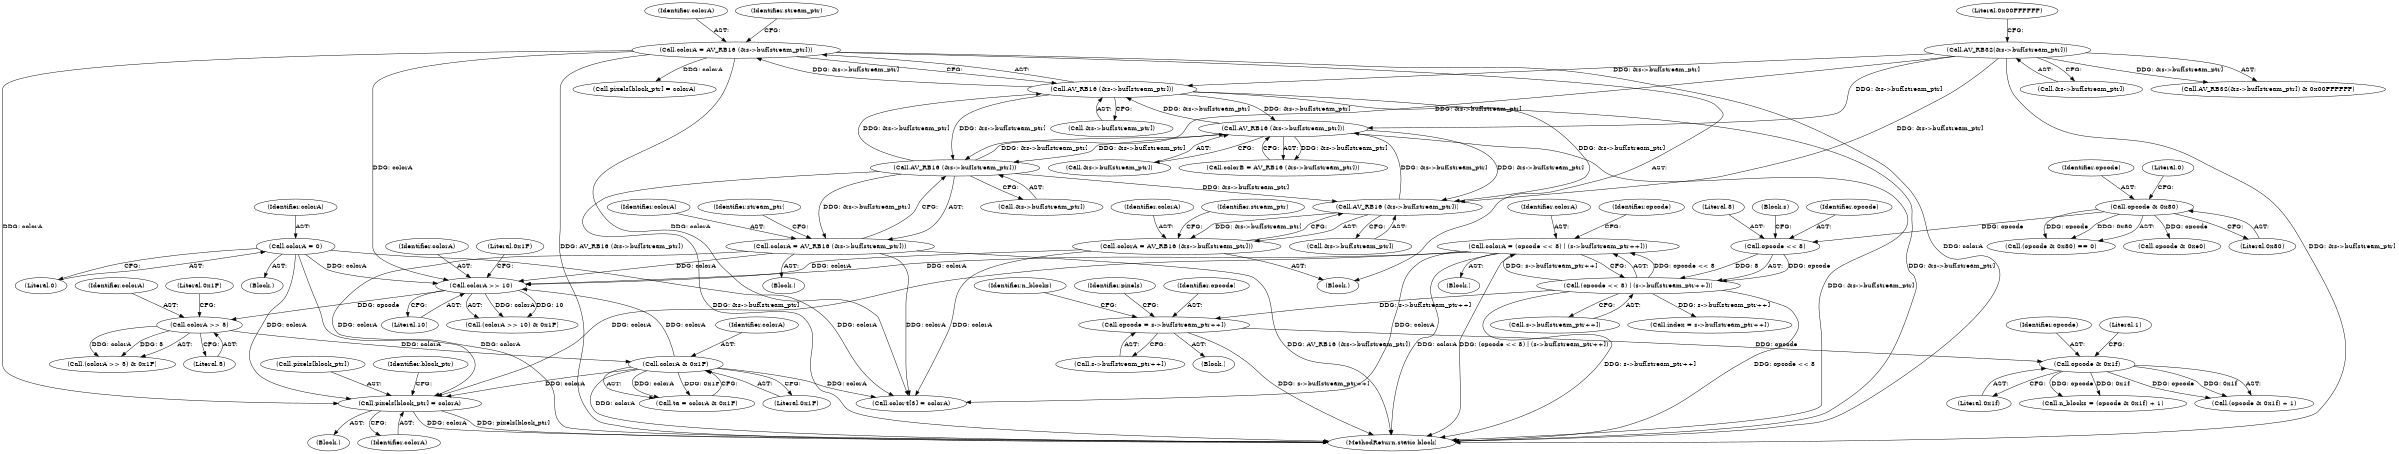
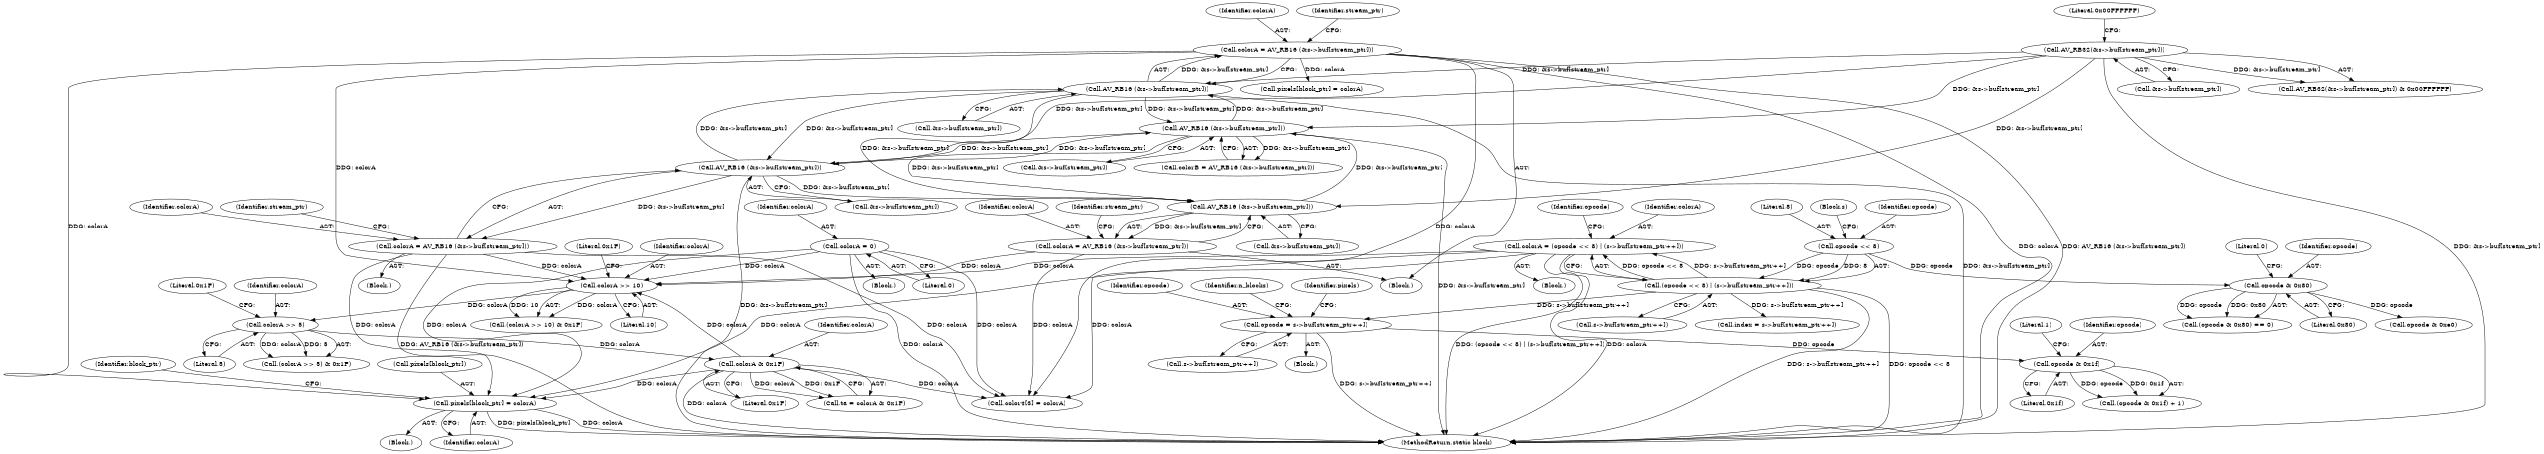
edge "(Call,opcode & 0x80)" -> "(Call,opcode << 8)": reversed
edge "(Call,colorA >> 10)" -> "(Call,colorA >> 5)": label "DDG: opcode" -> "DDG: colorA"
node "(Call,n_blocks = (opcode & 0x1f) + 1)": removed
